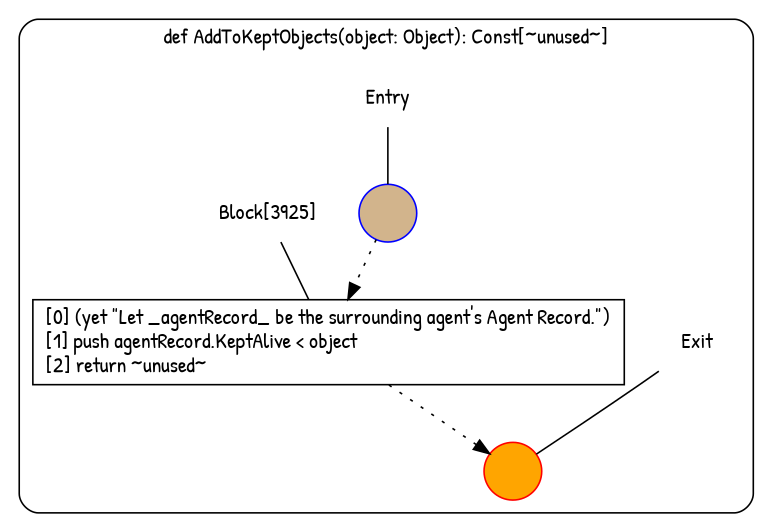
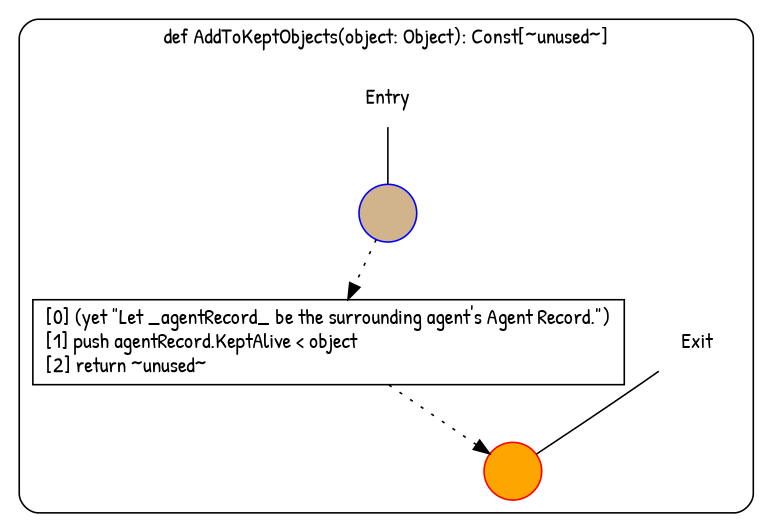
node "Block[3925]": removed
